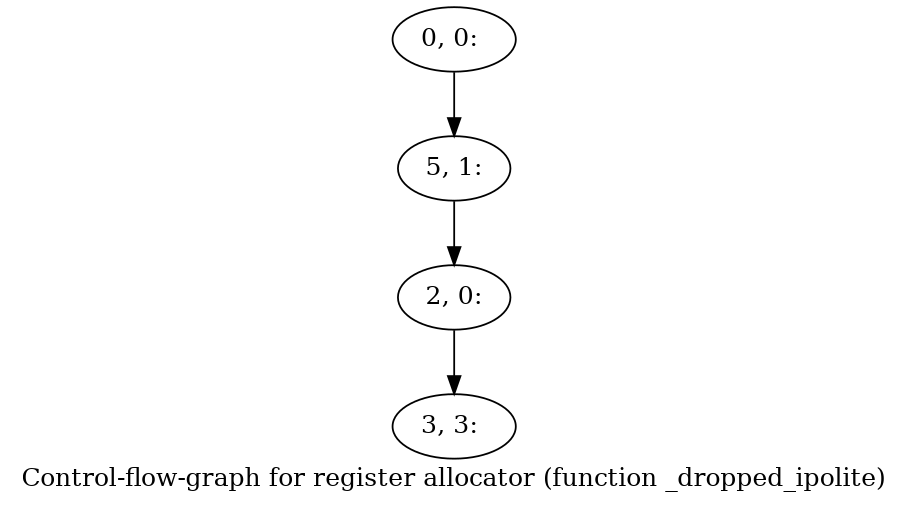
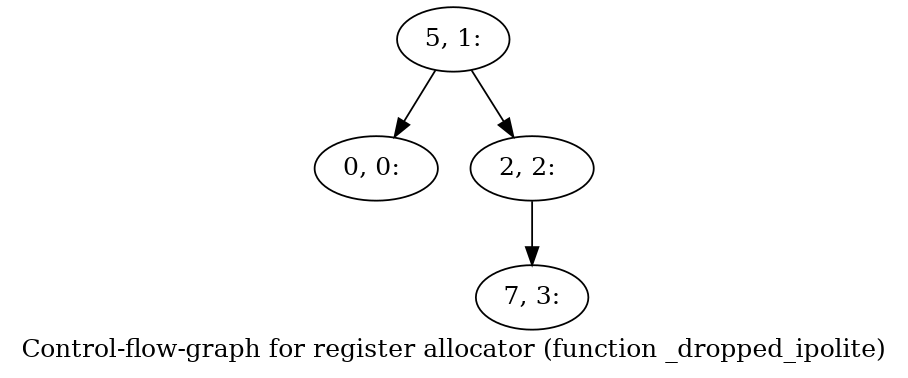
edge "0, 0:" -> "5, 1:": reversed
node "2, 0:": label "2, 0:" -> "2, 2:"
node "3, 3:": label "3, 3:" -> "7, 3:"
